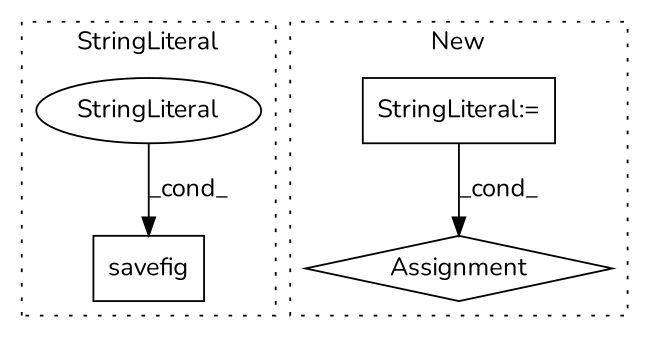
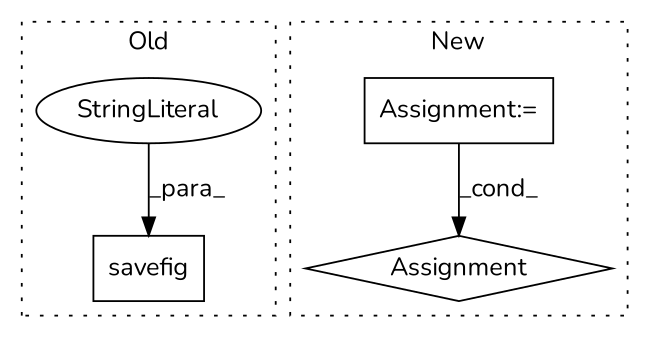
cluster "StringLiteral": label "StringLiteral" -> "Old"
node "StringLiteral:=": label "StringLiteral:=" -> "Assignment:="
edge "StringLiteral" -> "savefig": label "_cond_" -> "_para_"
